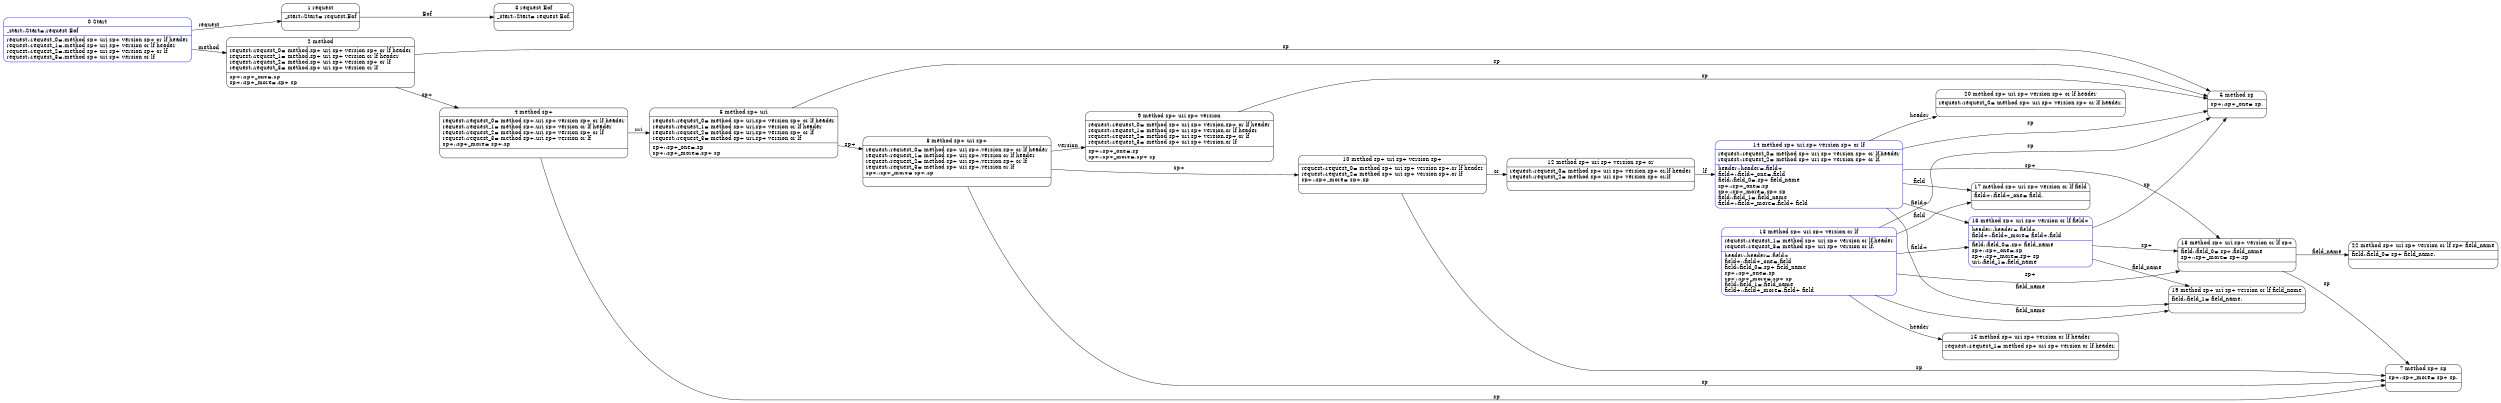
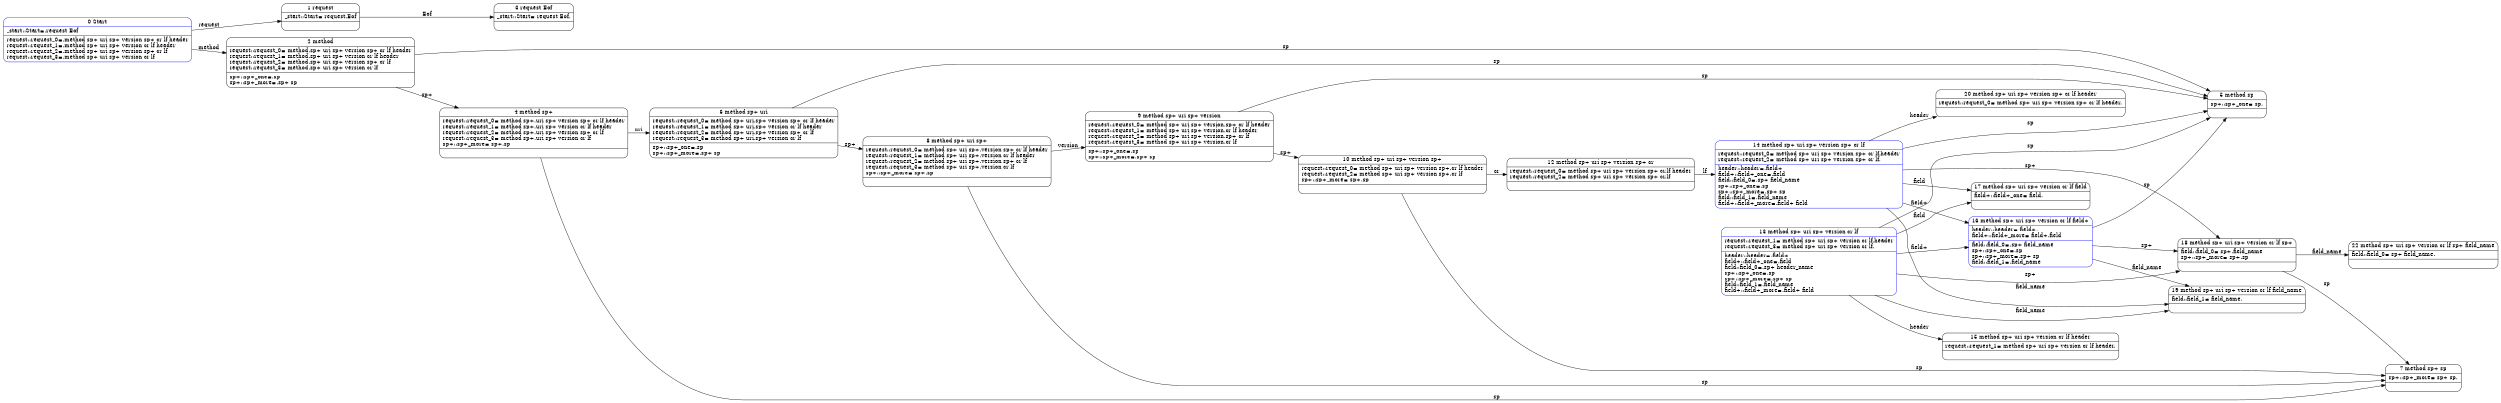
edge "8 method sp+ uri sp+" -> "10 method sp+ uri sp+ version sp+": now "9 method sp+ uri sp+ version" -> "10 method sp+ uri sp+ version sp+"
node "16 method sp+ uri sp+ version cr lf field+": text "uri::field_1=.field_name" -> "field::field_1=.field_name"
node "13 method sp+ uri sp+ version cr lf": text "field::field_0=.sp+ field_name" -> "field::field_0=.sp+ header_name"
